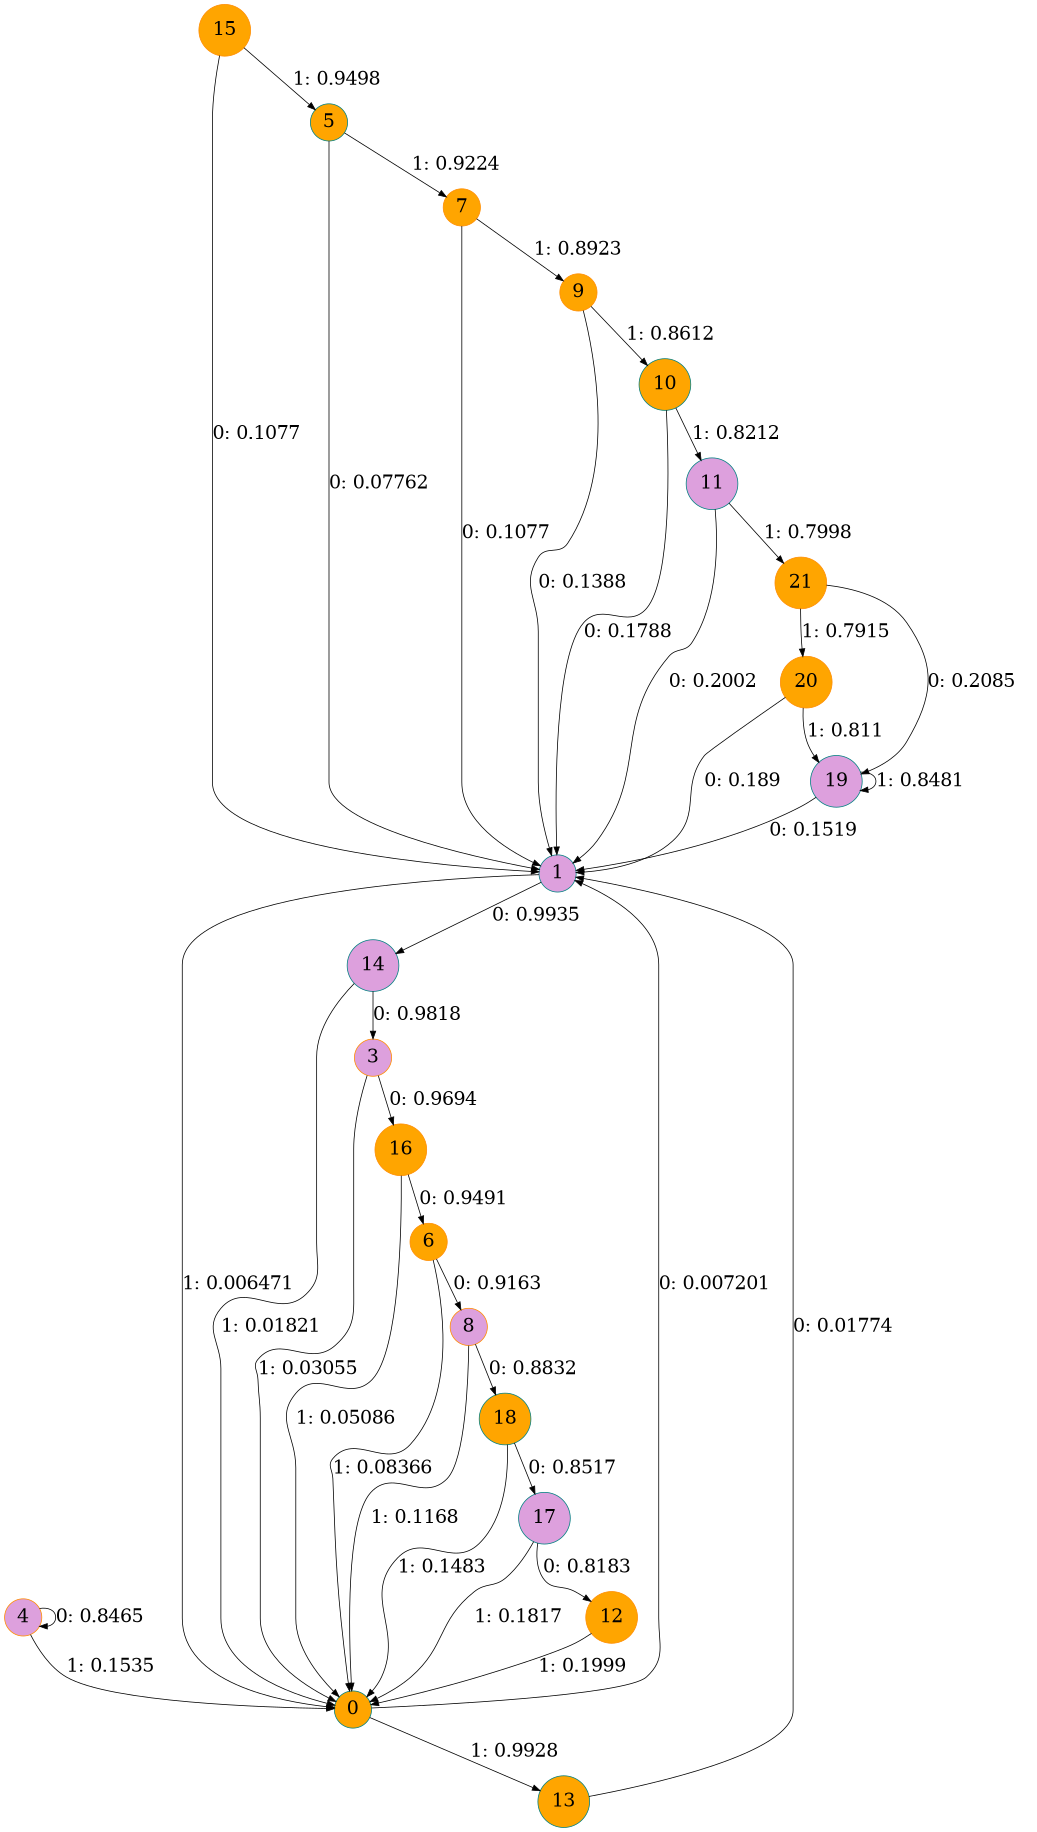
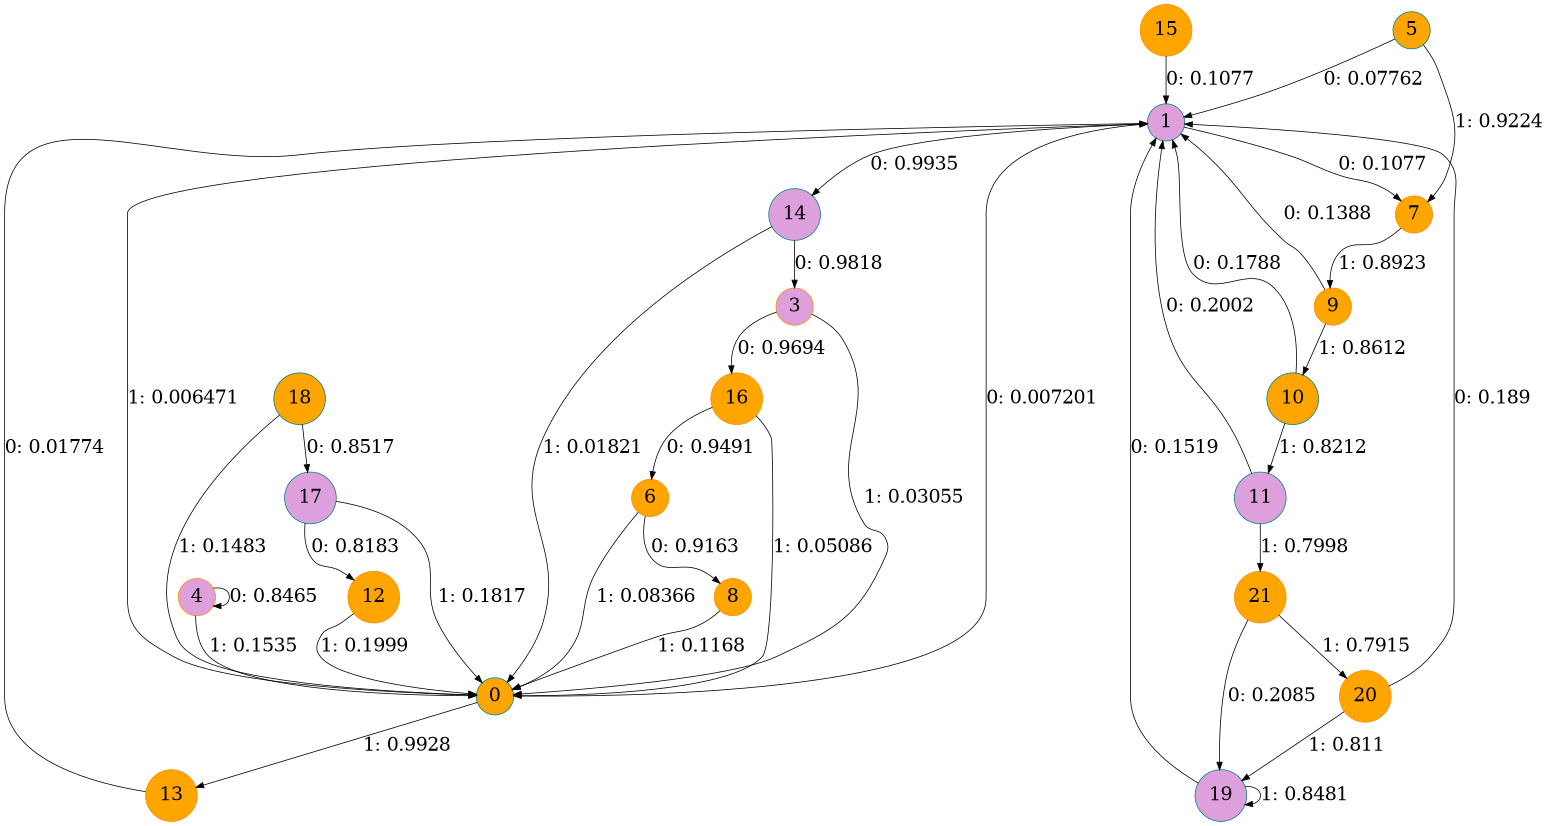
edge "15" -> "5": removed, label "1: 0.9498"
edge "7" -> "1": reversed
node "8": fillcolor plum -> orange
edge "8" -> "18": removed, label "0: 0.8832"
node "13": color teal -> darkorange
